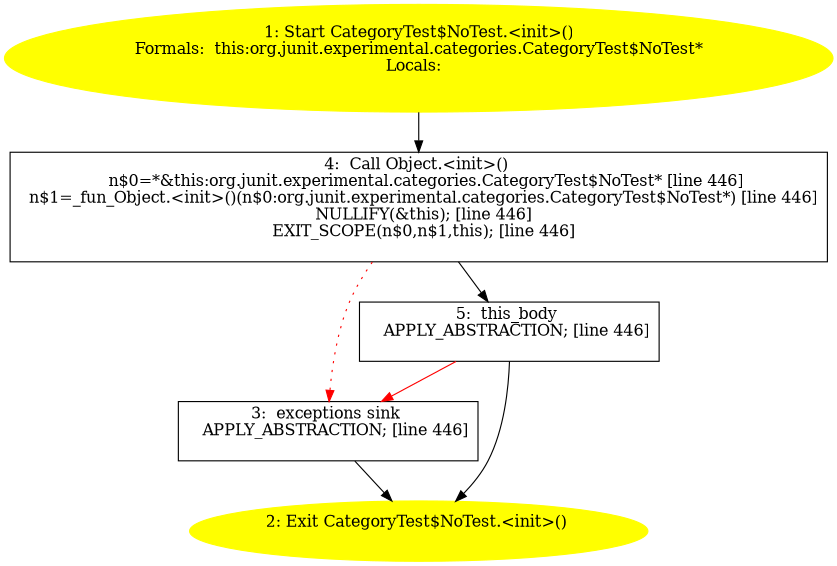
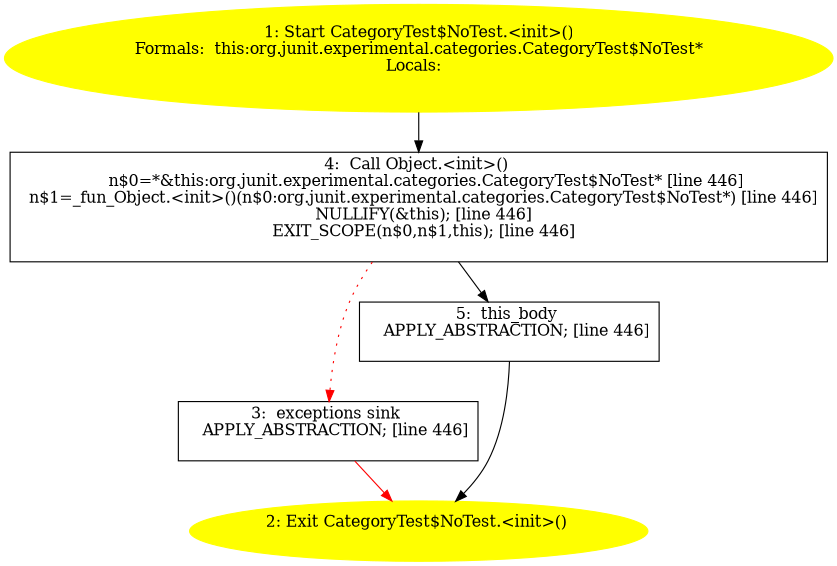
edge "5:  this_body APPLY_ABSTRACTION; [line 446]" -> "3:  exceptions sink APPLY_ABSTRACTION; [line 446]": removed
edge "3:  exceptions sink APPLY_ABSTRACTION; [line 446]" -> "2: Exit CategoryTest$NoTest.<init>()": color black -> red
